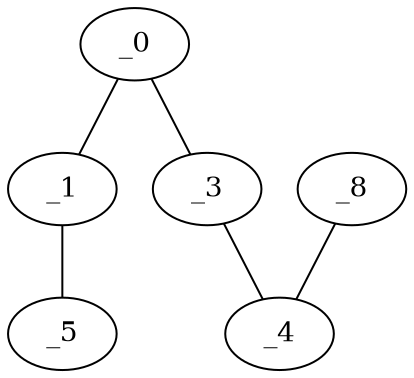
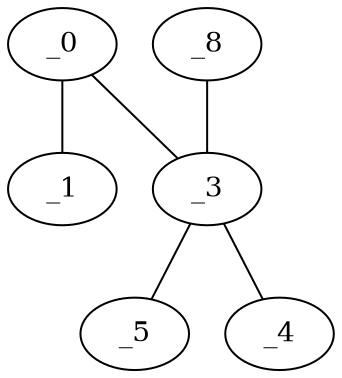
edge "_1" -- "_5": now "_3" -- "_5"
edge "_8" -- "_4": now "_8" -- "_3"
